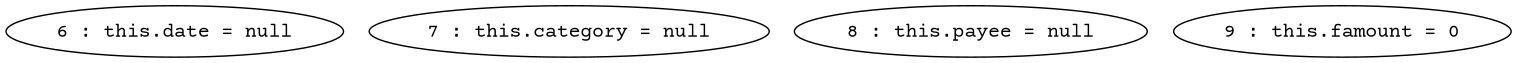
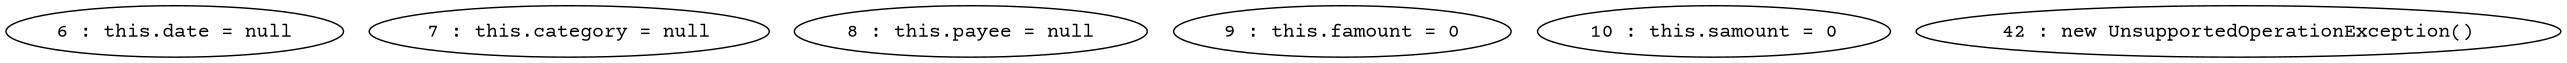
node "10 : this.samount = 0": added
node "42 : new UnsupportedOperationException()": added
